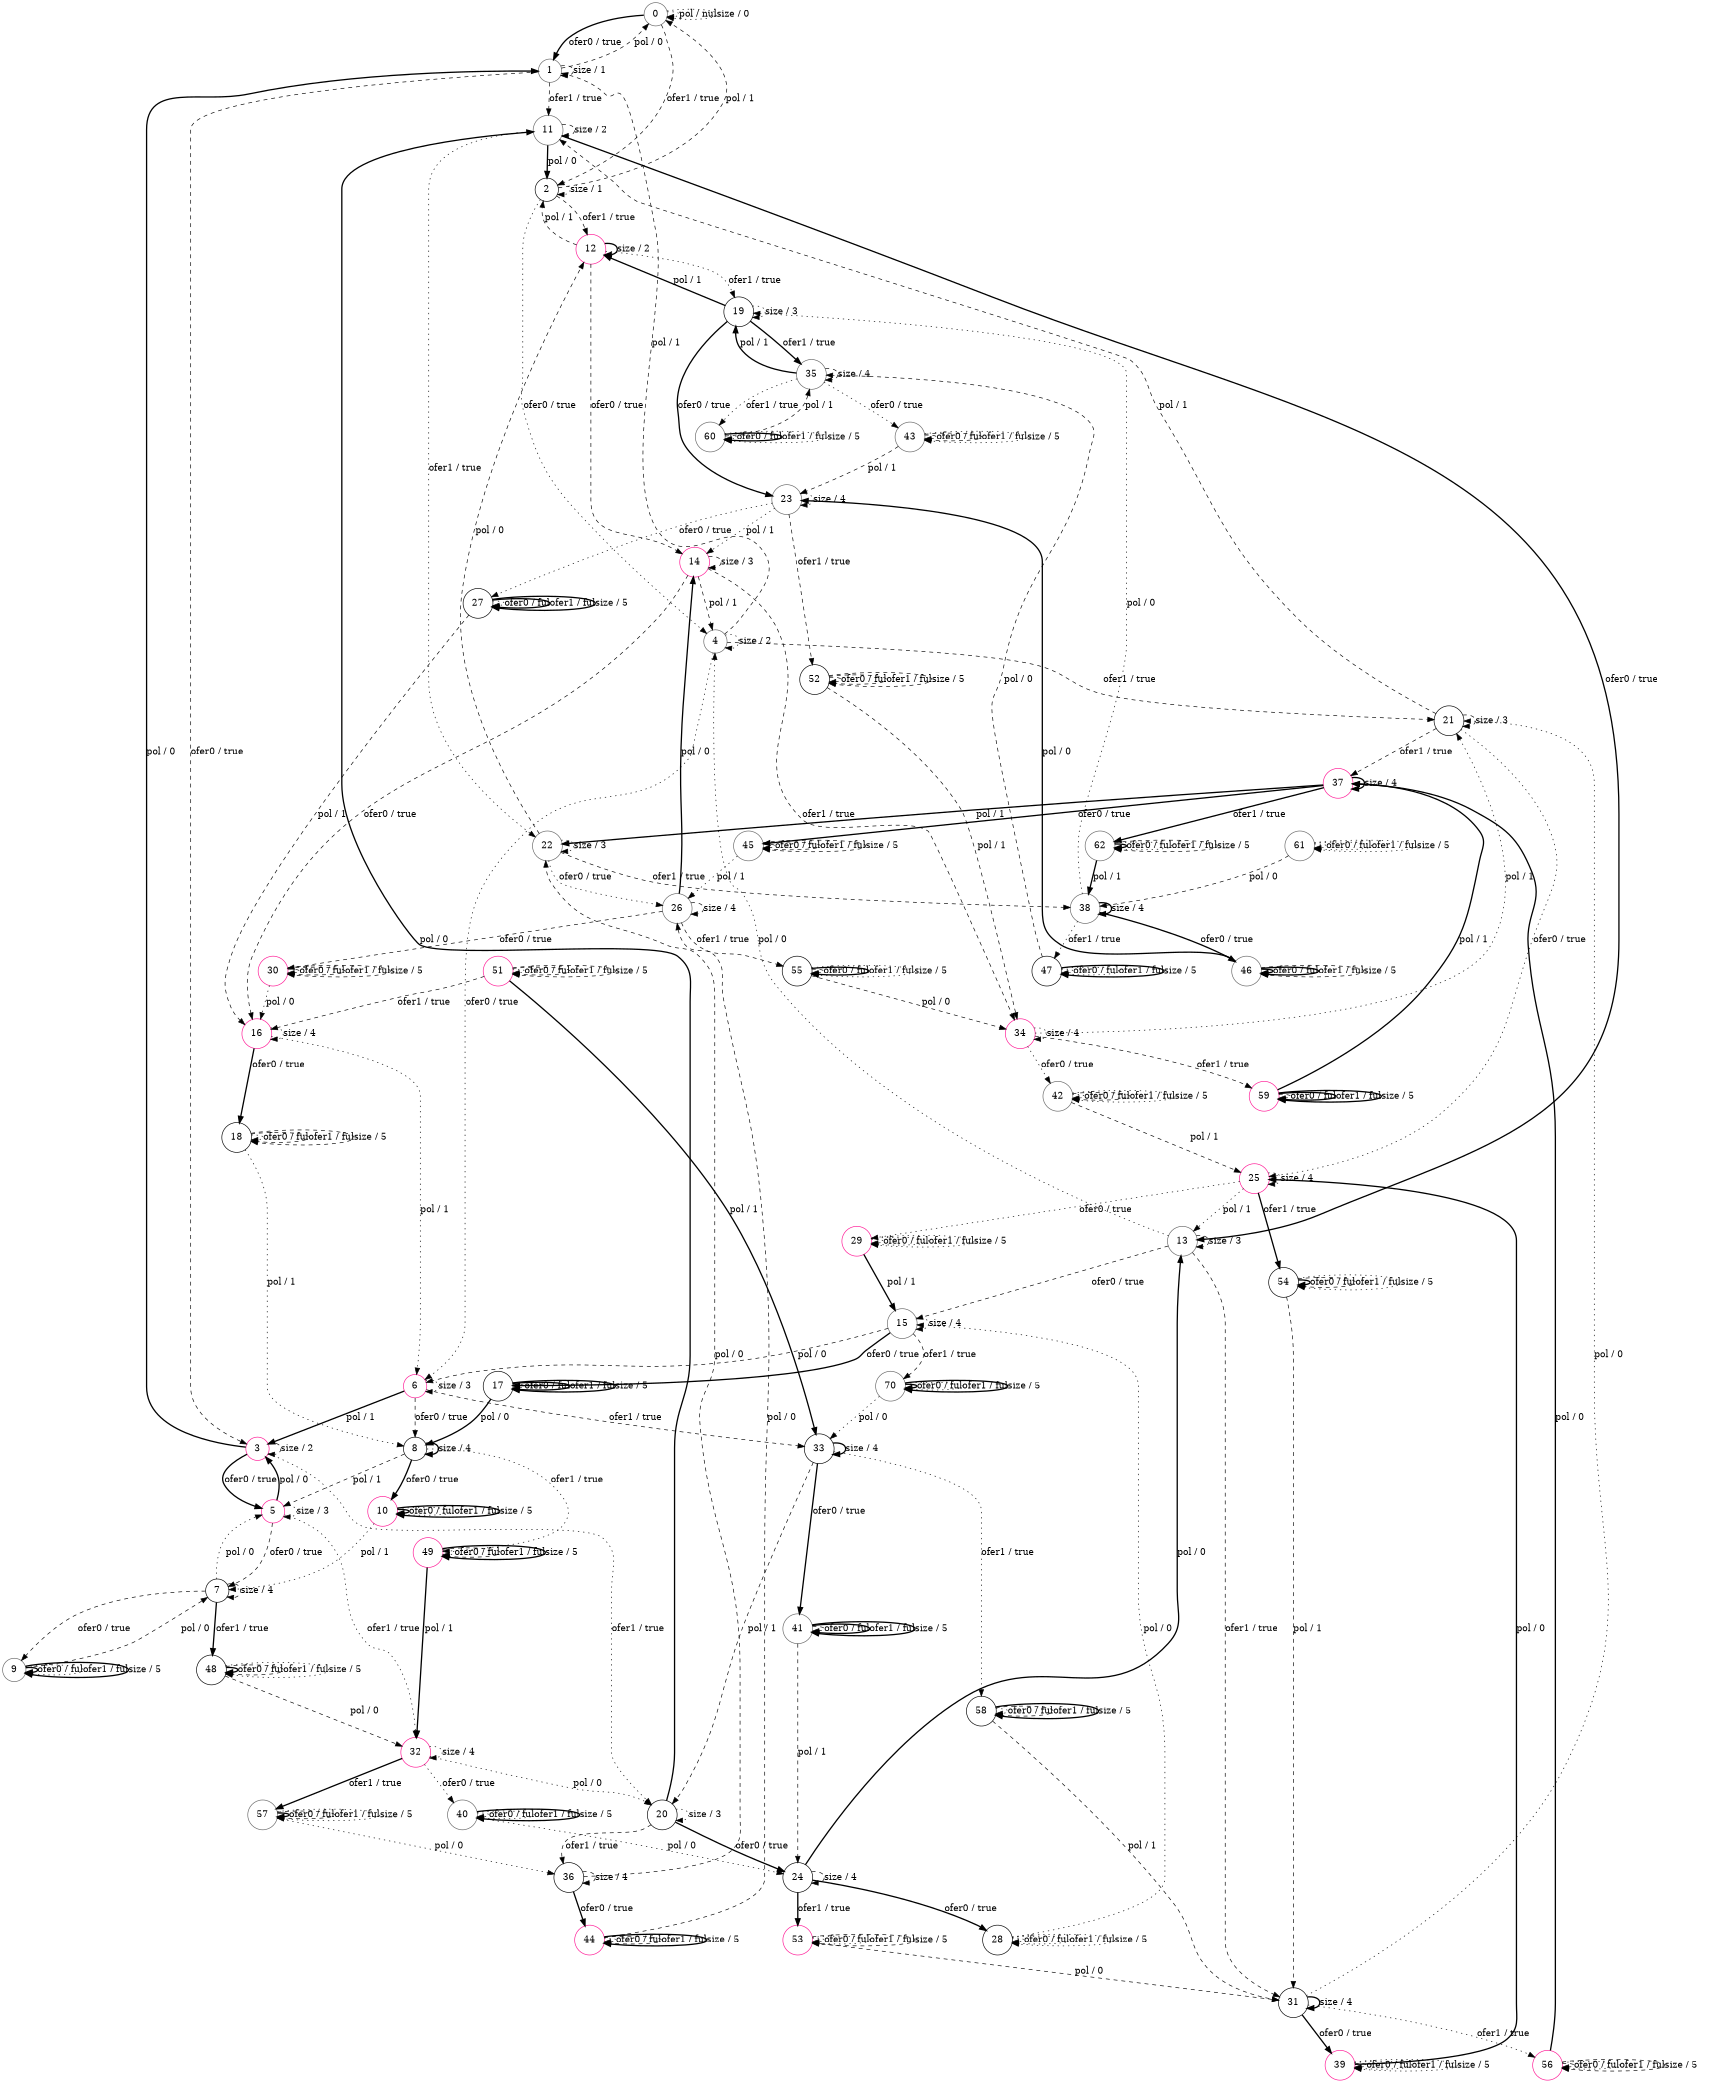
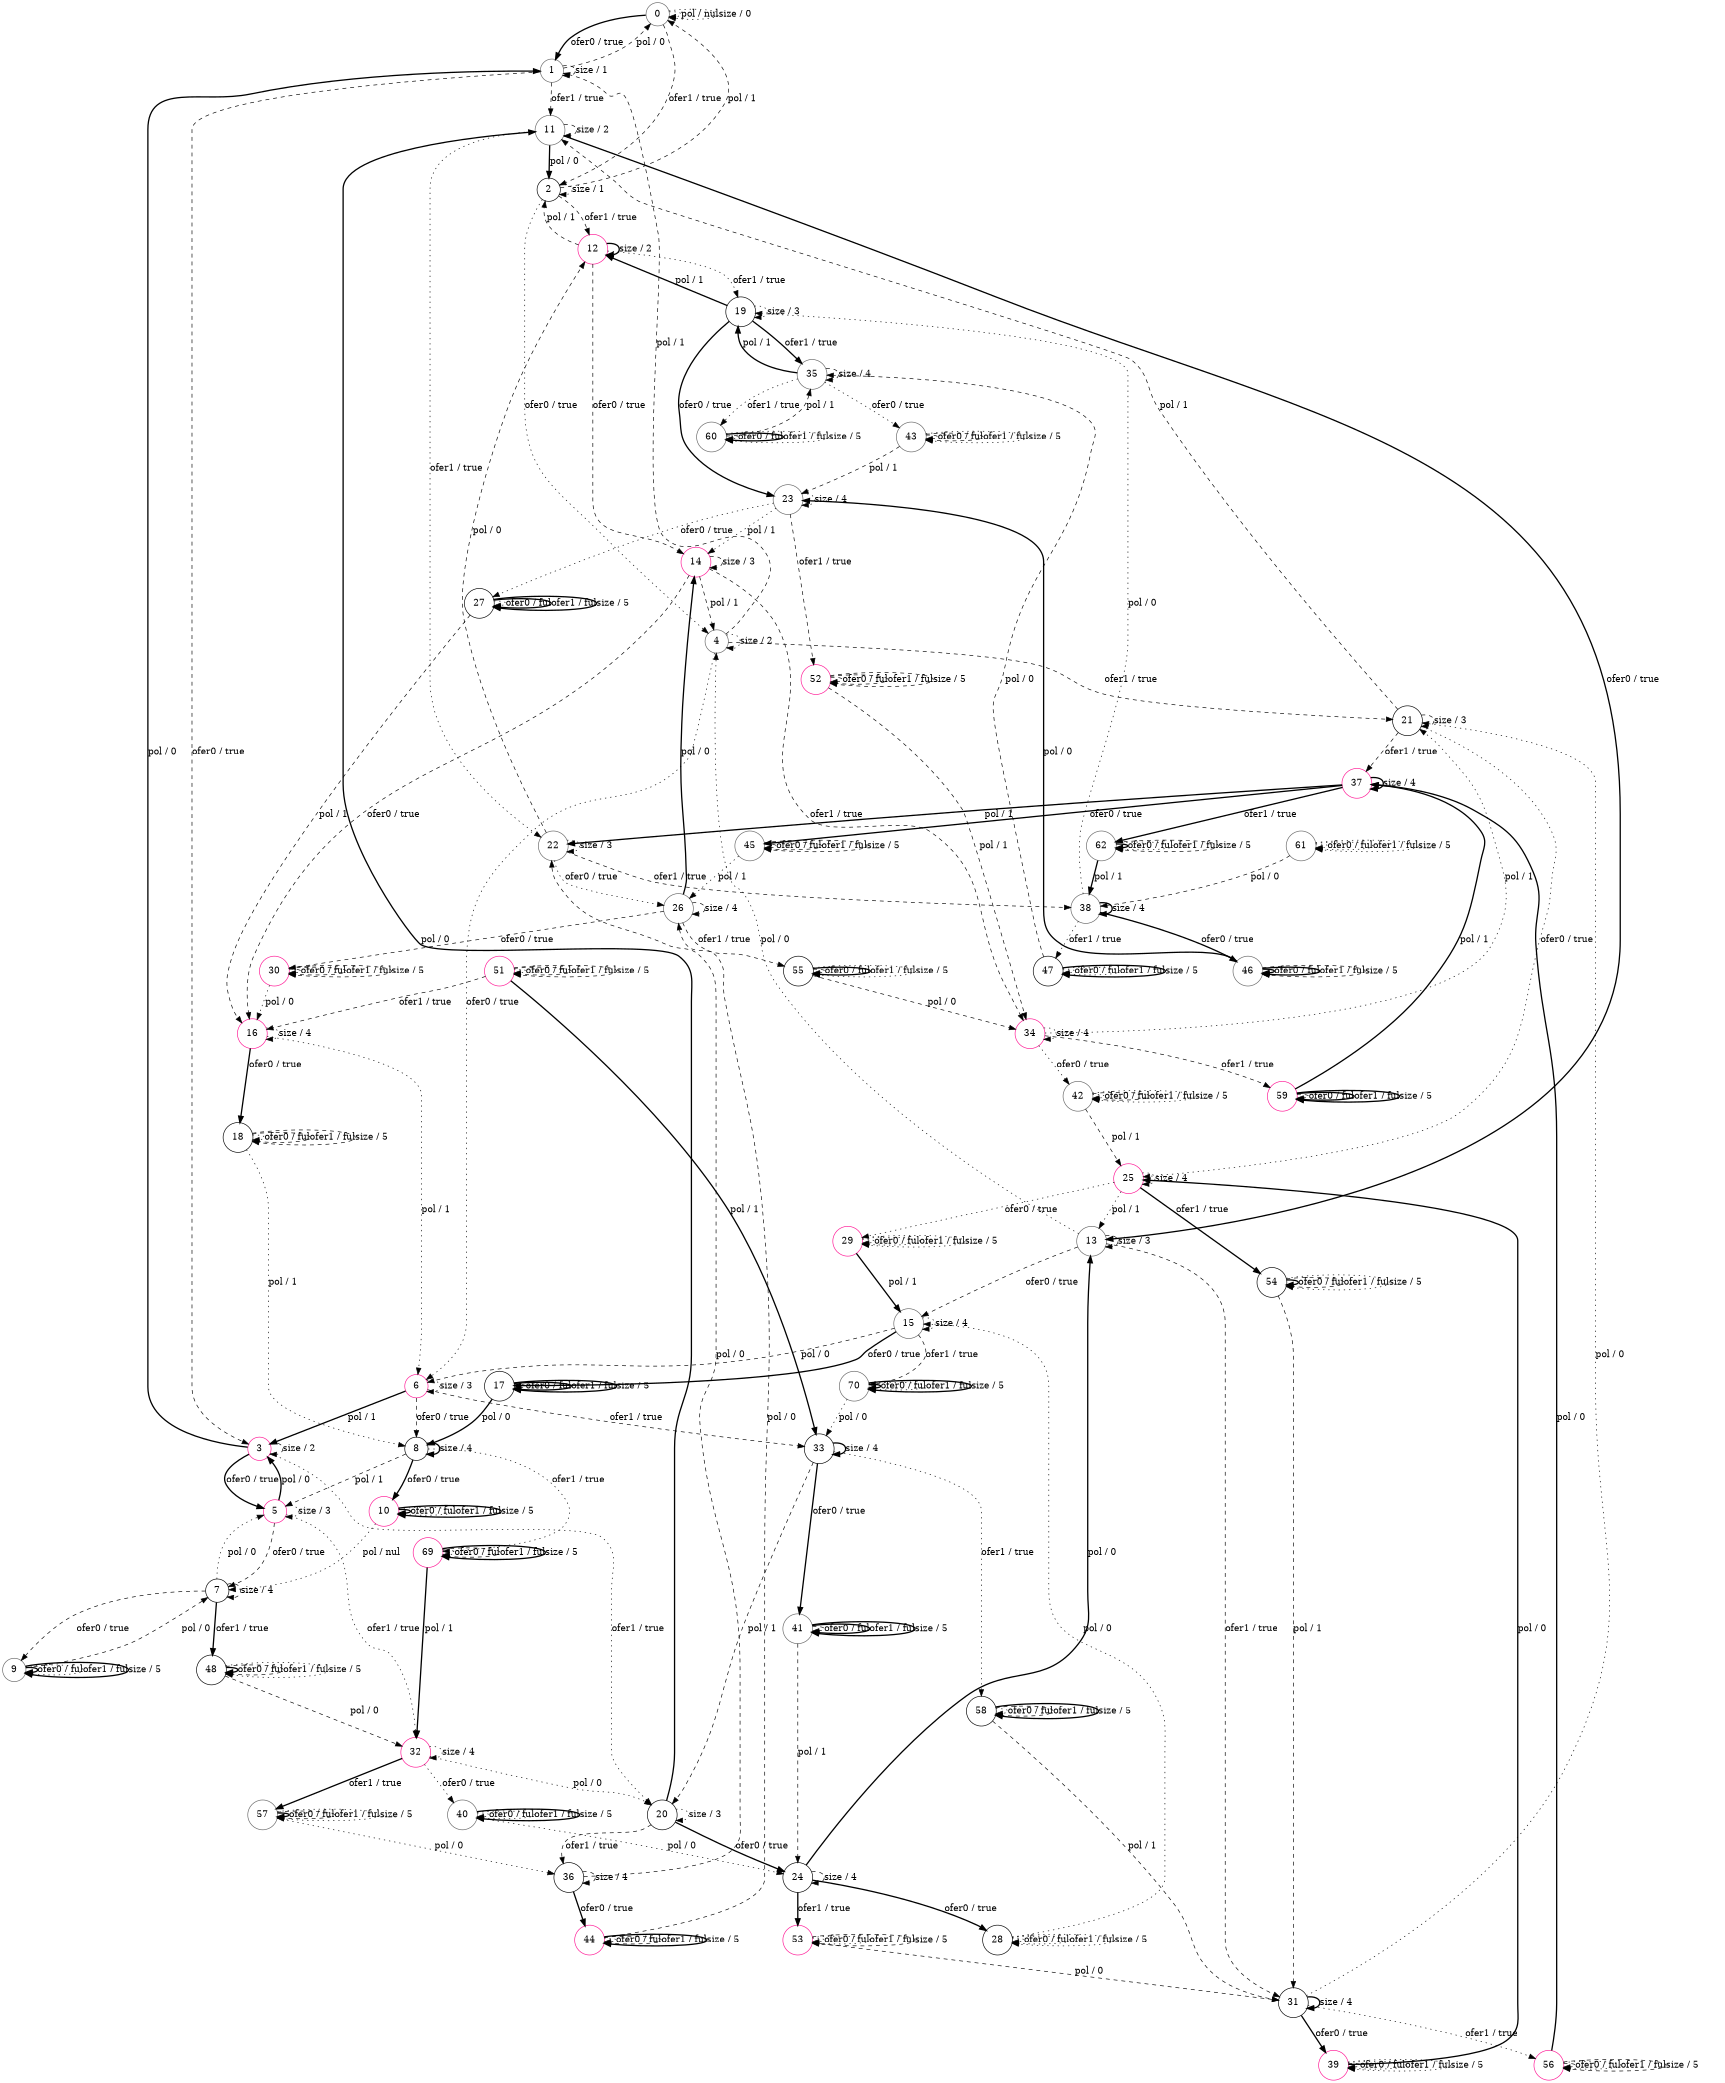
node "52": color black -> deeppink
edge "10" -> "7": label "pol / 1" -> "pol / nul"
node "49": label "49" -> "69"
